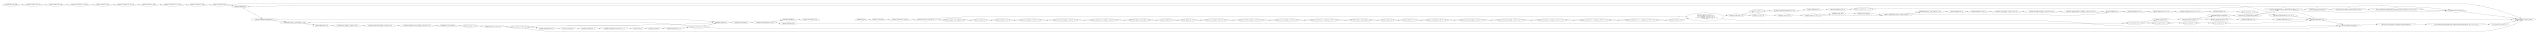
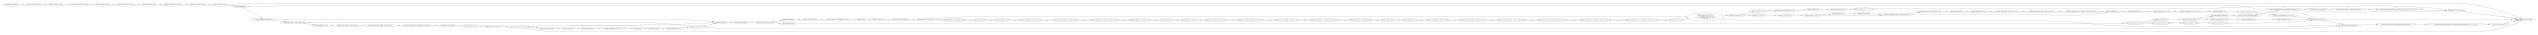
node "(<operator>.assignment,LODWORD(v9) = v7 - v10)": added
